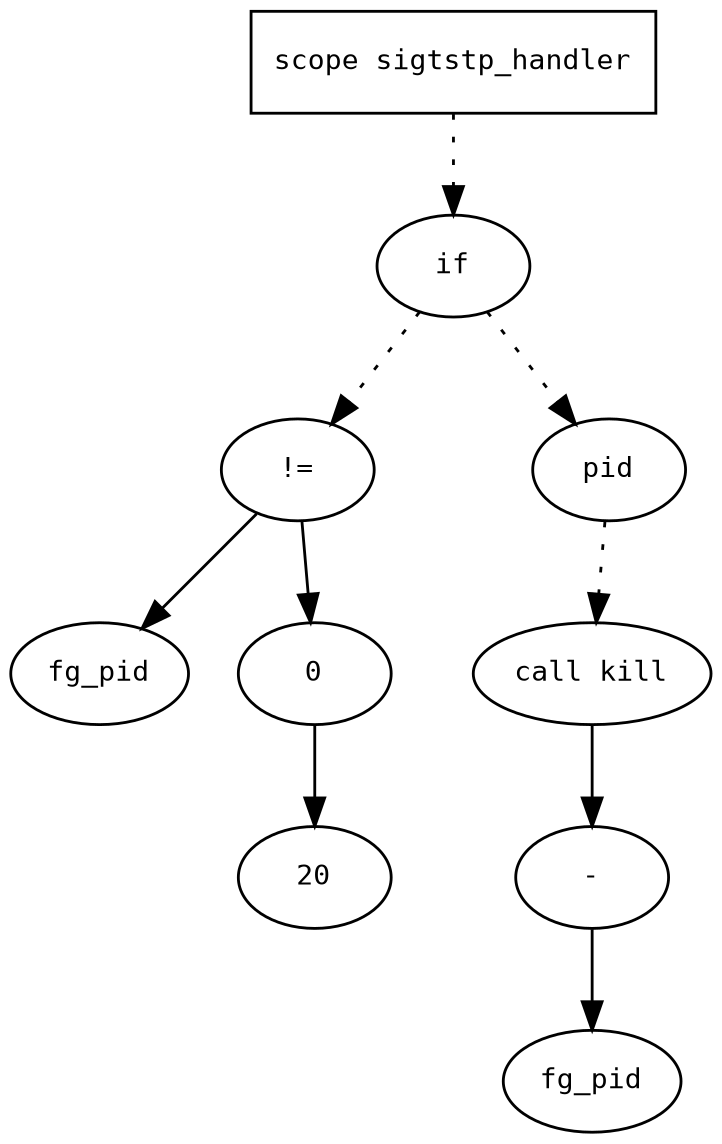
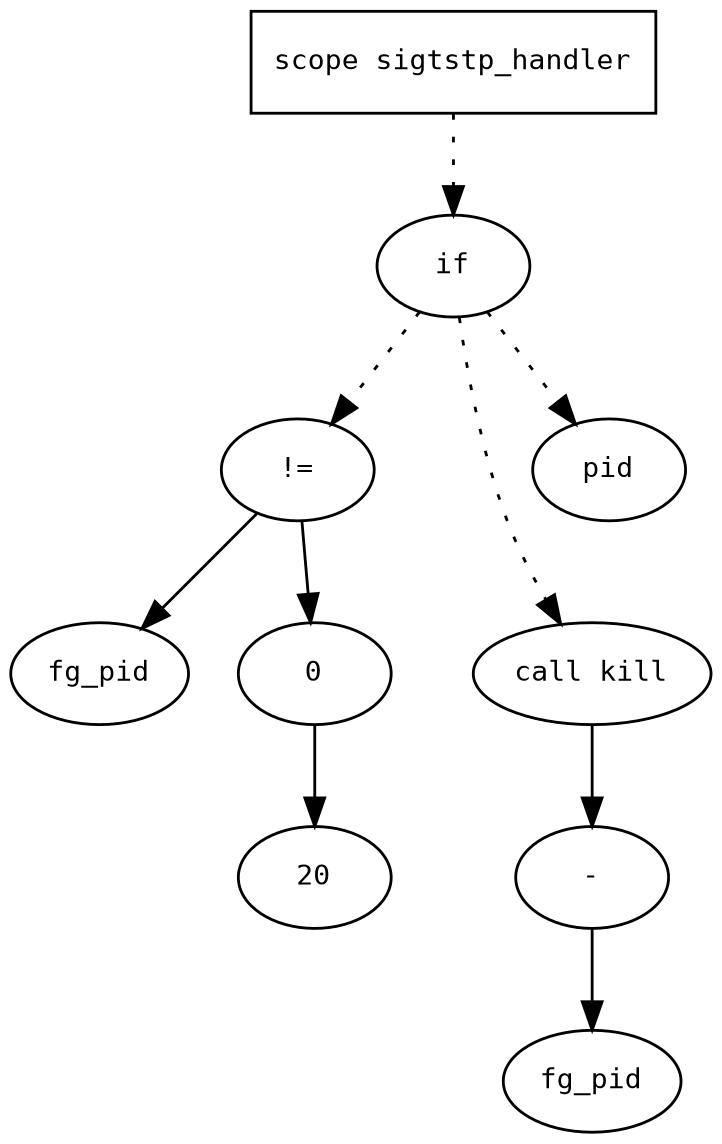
edge "pid" -> "call kill": now "if" -> "call kill"
